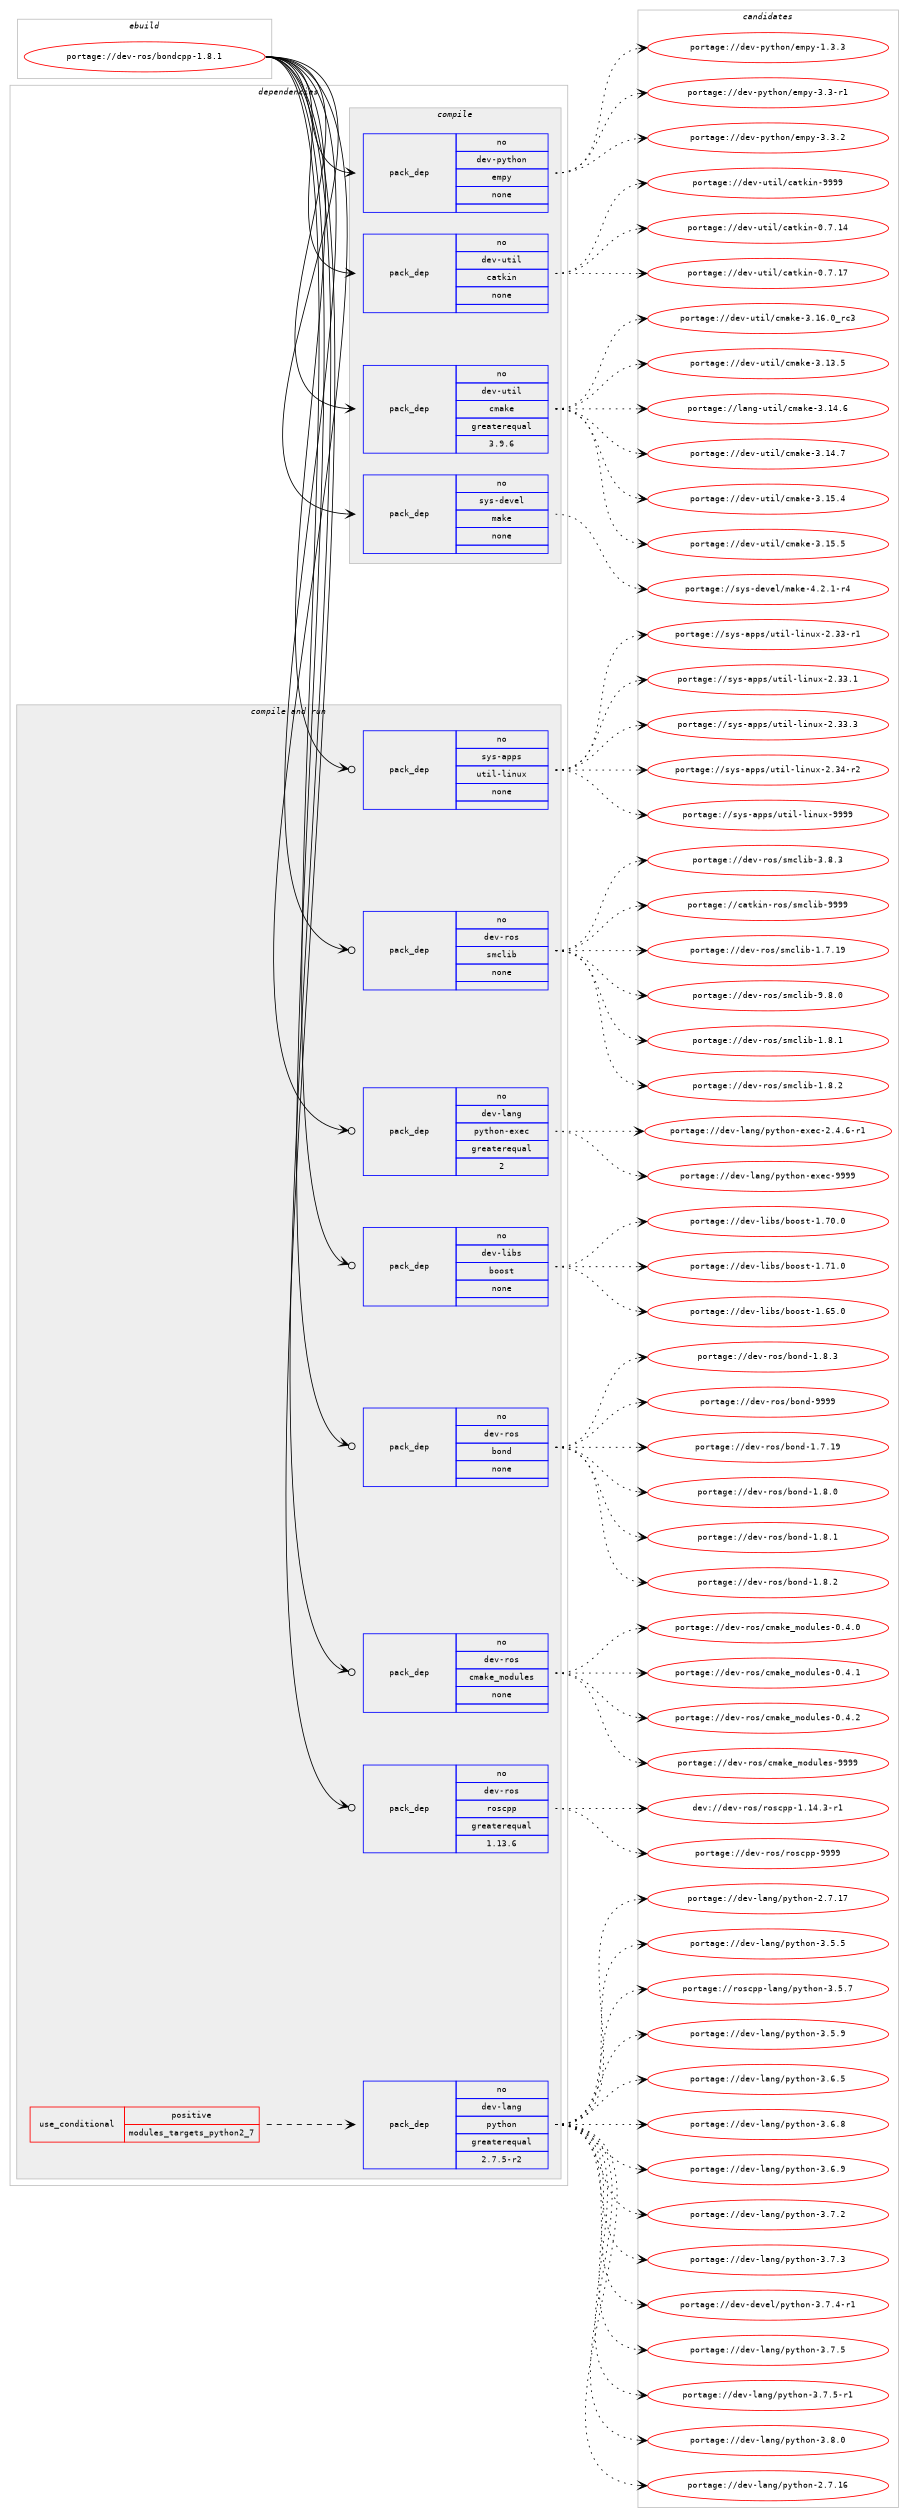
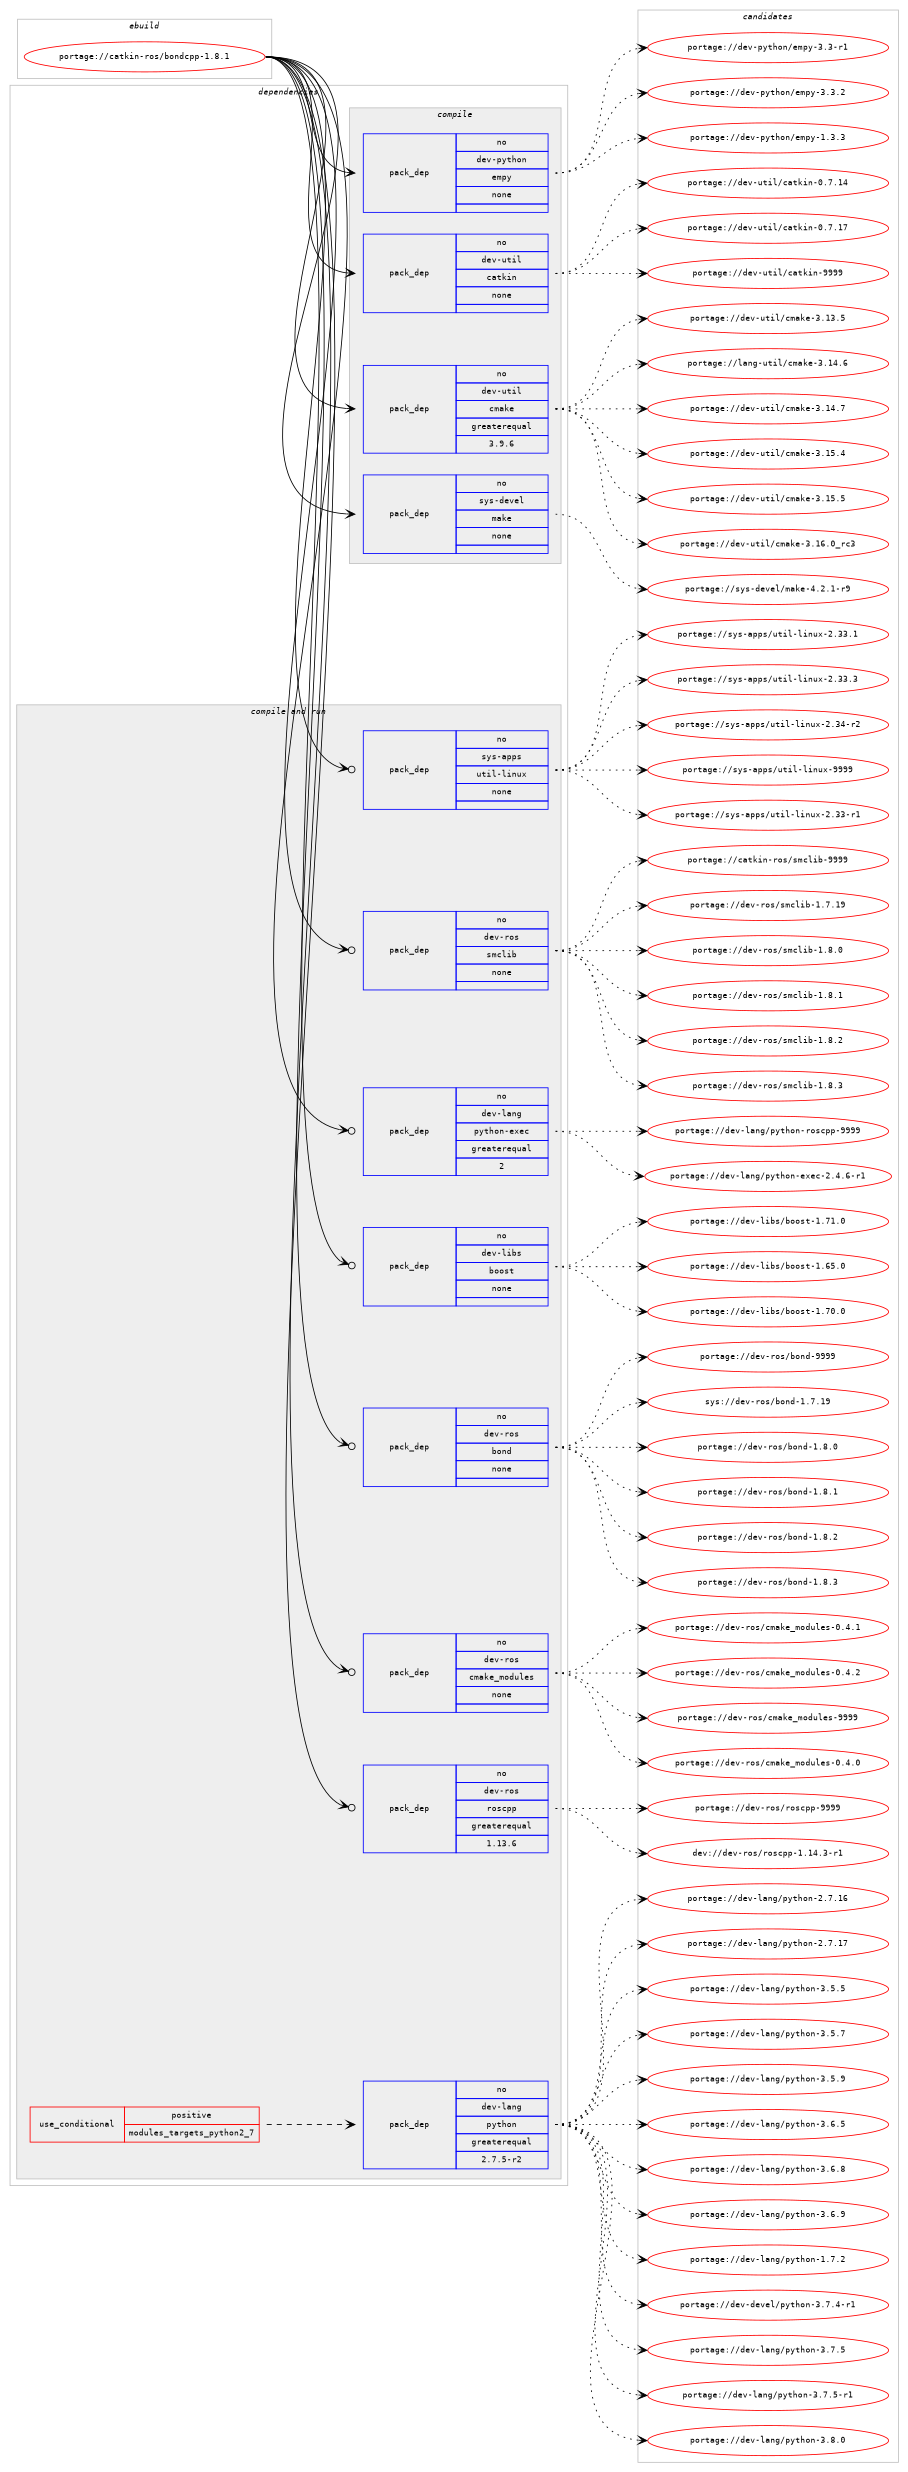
node "portage://dev-ros/bondcpp-1.8.1": label "portage://dev-ros/bondcpp-1.8.1" -> "portage://catkin-ros/bondcpp-1.8.1"
node "portage://sys-devel/make-4.2.1-r4": label "portage://sys-devel/make-4.2.1-r4" -> "portage://sys-devel/make-4.2.1-r9"
node "portage://dev-ros/smclib-3.8.3": label "portage://dev-ros/smclib-3.8.3" -> "portage://dev-ros/smclib-1.8.3"
node "portage://dev-ros/smclib-9.8.0": label "portage://dev-ros/smclib-9.8.0" -> "portage://dev-ros/smclib-1.8.0"
node "portage://dev-lang/python-exec-9999": label "portage://dev-lang/python-exec-9999" -> "portage://dev-lang/python-roscpp-9999"
node "portage://dev-ros/bond-1.7.19": label "portage://dev-ros/bond-1.7.19" -> "sys://dev-ros/bond-1.7.19"
node "portage://roscpp-lang/python-3.5.7": label "portage://roscpp-lang/python-3.5.7" -> "portage://dev-lang/python-3.5.7"
node "portage://dev-lang/python-3.7.2": label "portage://dev-lang/python-3.7.2" -> "portage://dev-lang/python-1.7.2"
node "portage://dev-lang/python-3.7.3": removed
